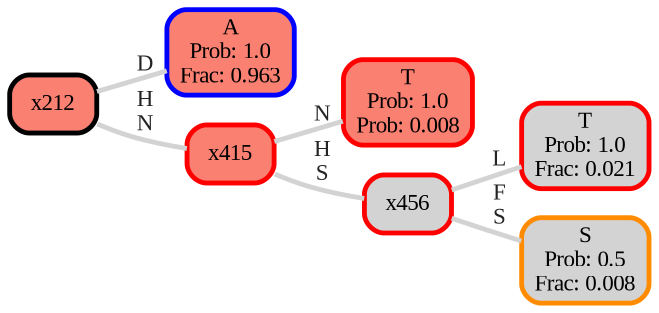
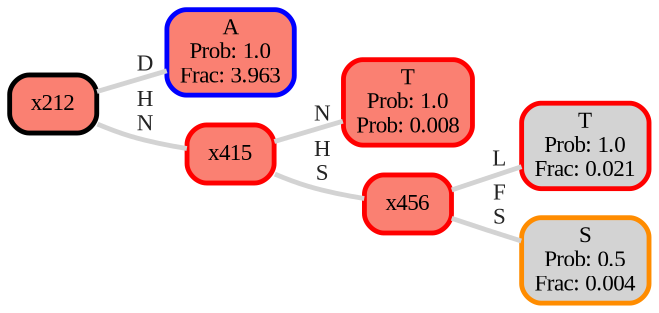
node "A Prob: 1.0 Frac: 0.963": label "A Prob: 1.0 Frac: 0.963" -> "A Prob: 1.0 Frac: 3.963"
node "x456": fillcolor lightgrey -> salmon
node "S Prob: 0.5 Frac: 0.008": label "S Prob: 0.5 Frac: 0.008" -> "S Prob: 0.5 Frac: 0.004"
